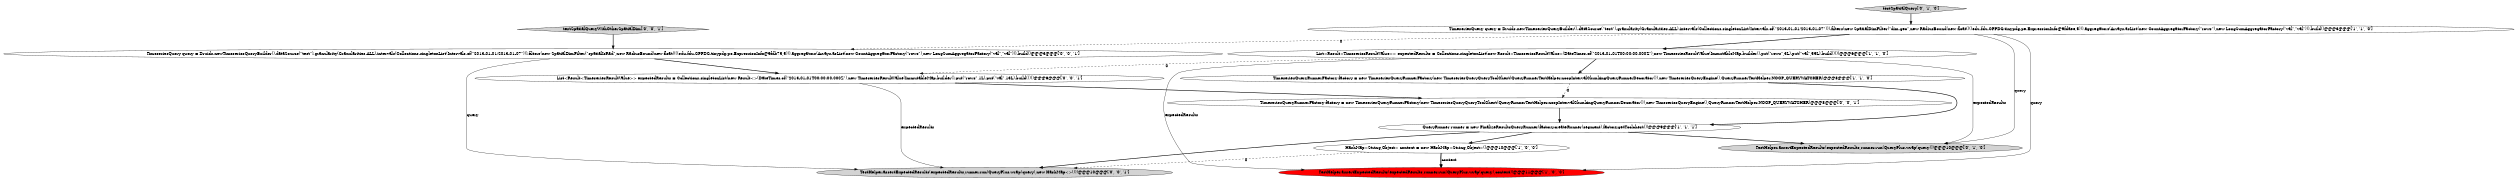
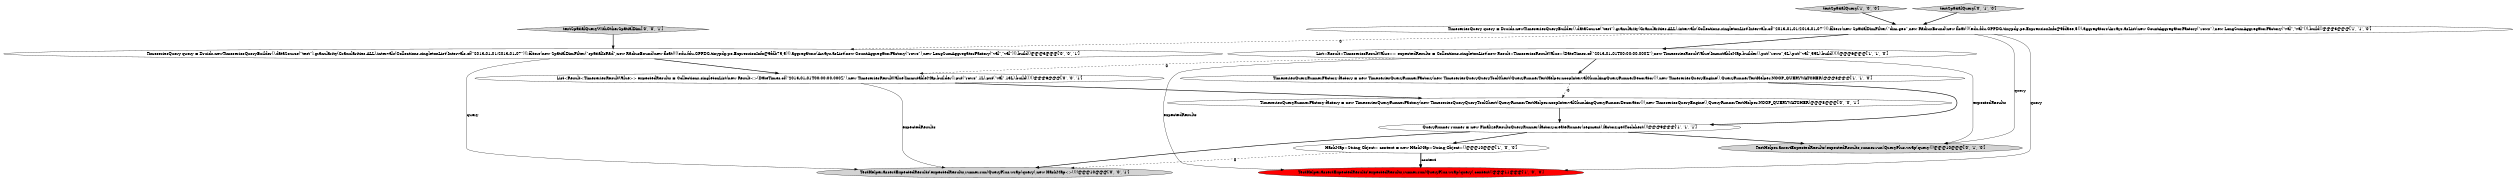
node "testSpatialQuery['1', '0', '0']": added
